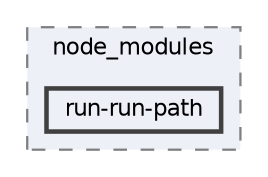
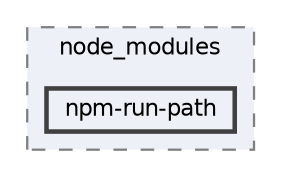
node "run-run-path": label "run-run-path" -> "npm-run-path"
